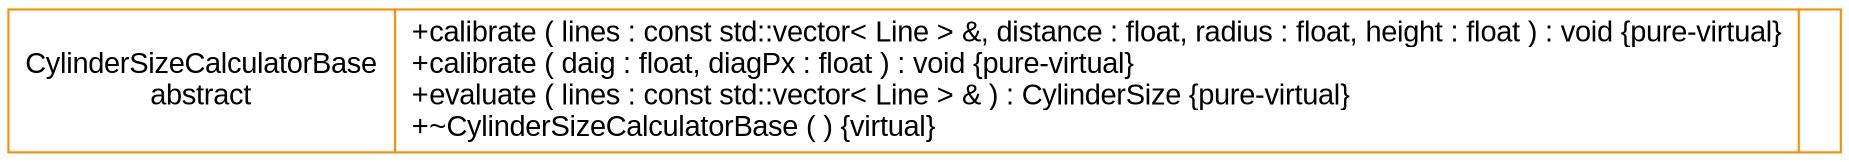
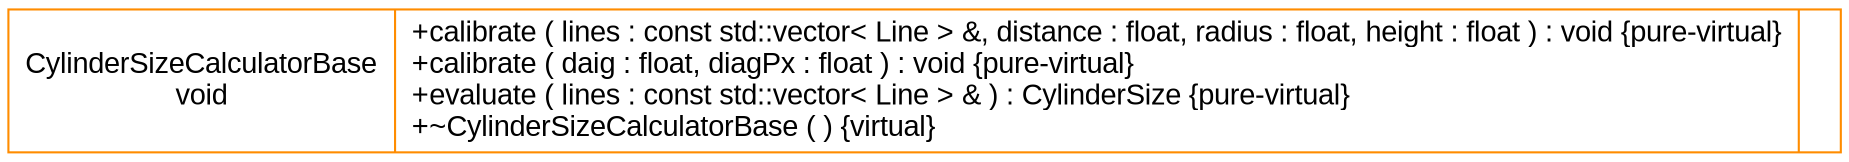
node "CylinderSizeCalculatorBase": text "abstract" -> "void"
